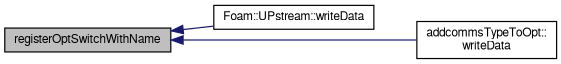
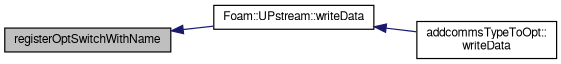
edge "addcommsTypeToOpt:: writeData" -> "registerOptSwitchWithName": now "addcommsTypeToOpt:: writeData" -> "Foam::UPstream::writeData"
